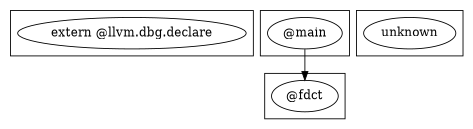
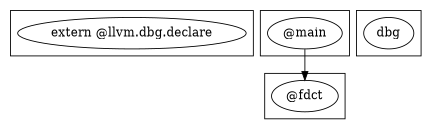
node "unknown": label "unknown" -> "dbg"
